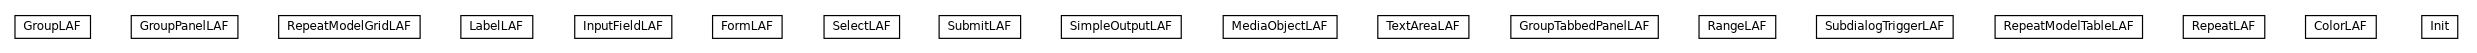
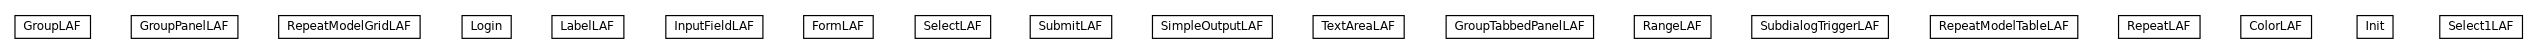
node "Login": added
node "MediaObjectLAF": removed
node "Select1LAF": added
